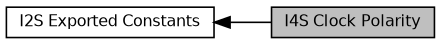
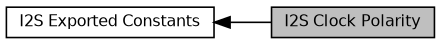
node "I4S Clock Polarity": label "I4S Clock Polarity" -> "I2S Clock Polarity"
